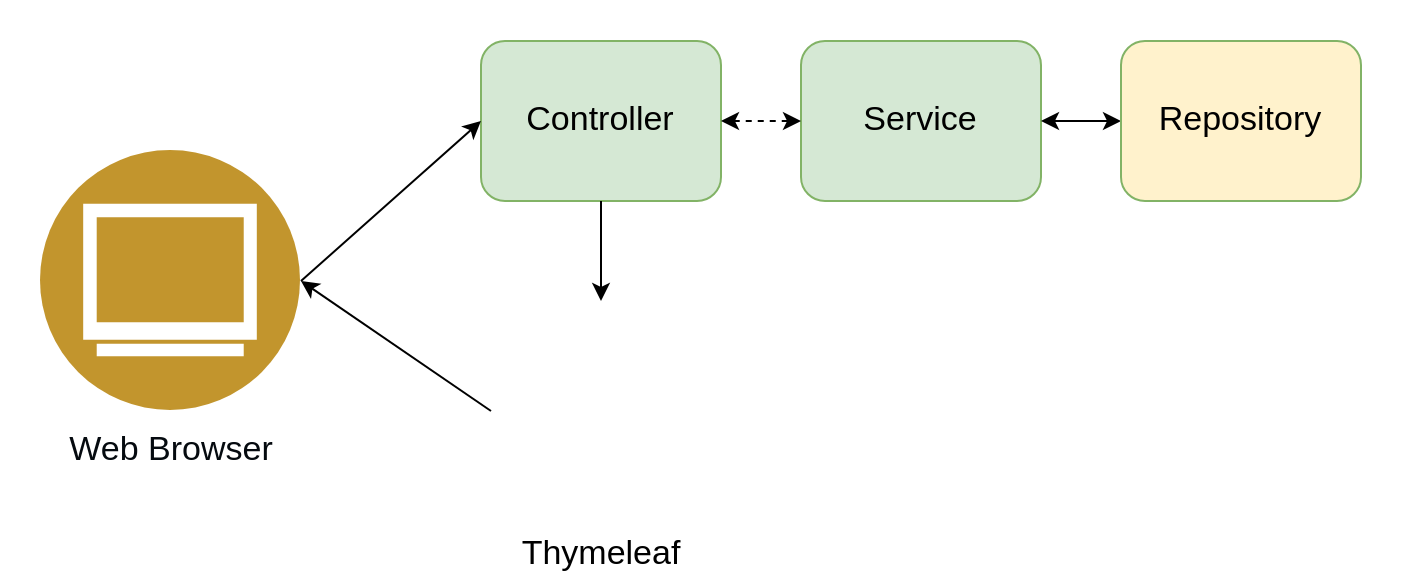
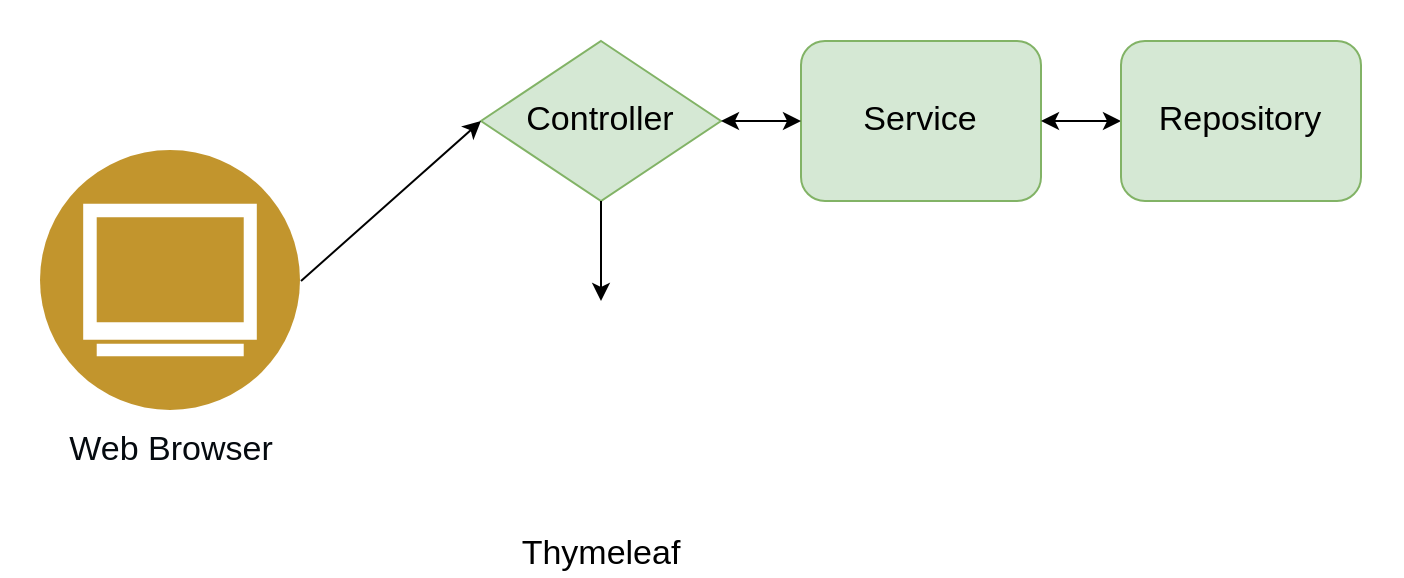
node "Controller": shape rounded rectangle -> diamond
edge "Controller" -- "Service": style dashed -> solid
node "Repository": fillcolor #fff2cc -> #d5e8d4
edge "Thymeleaf" -> "Web Browser": removed
